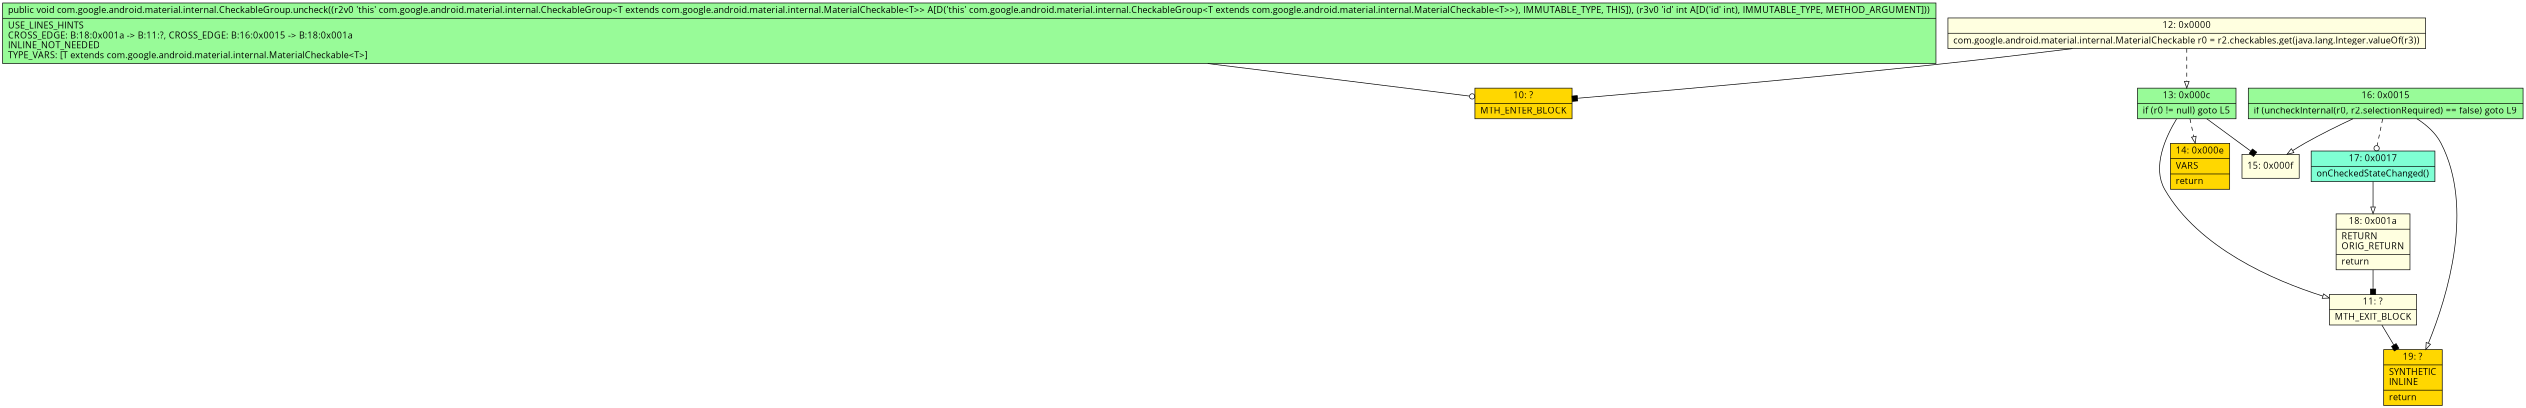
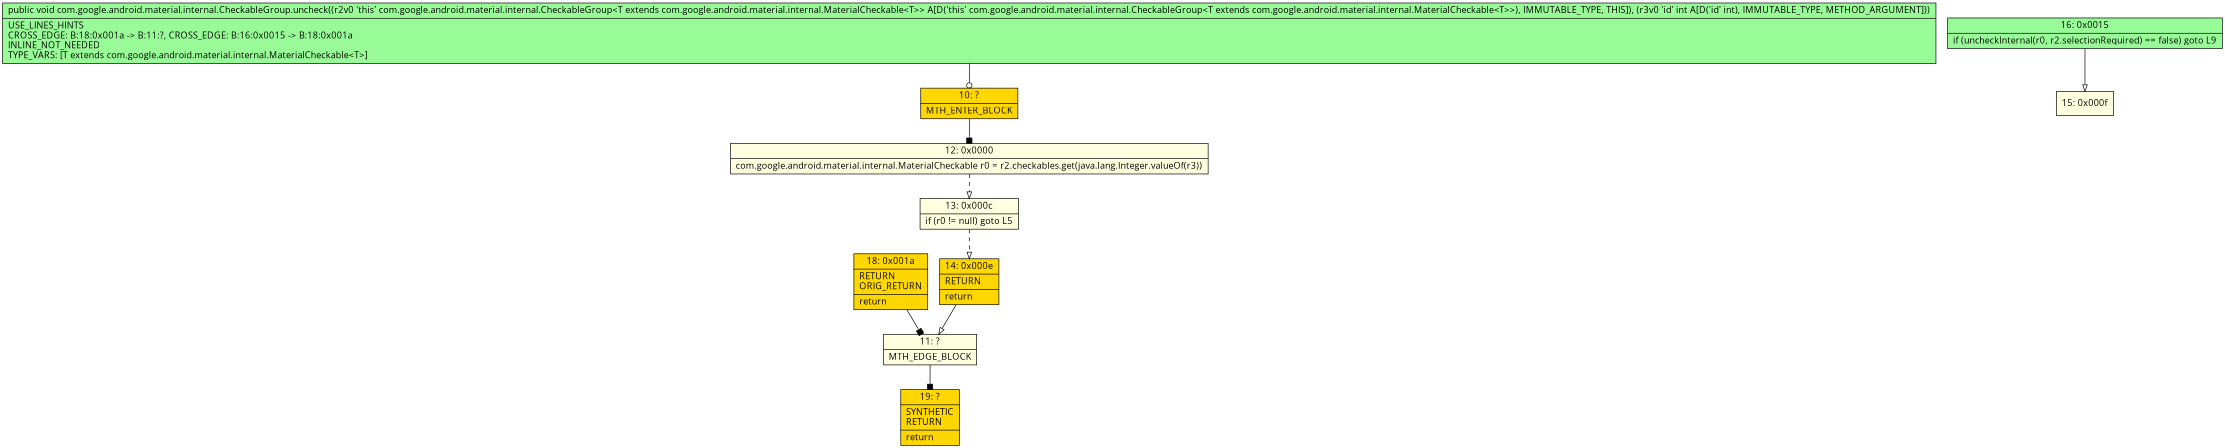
edge "12: 0x0000" -> "10: ?": reversed
node "13: 0x000c": fillcolor palegreen -> lightyellow
edge "13: 0x000c" -> "15: 0x000f": removed
node "14: 0x000e": text "VARS" -> "RETURN"
node "17: 0x0017": removed
edge "16: 0x0015" -> "19: ?": removed
edge "13: 0x000c" -> "11: ?": now "14: 0x000e" -> "11: ?"
node "18: 0x001a": fillcolor lightyellow -> gold
node "11: ?": text "MTH_EXIT_BLOCK" -> "MTH_EDGE_BLOCK"
node "19: ?": text "INLINE" -> "RETURN"
